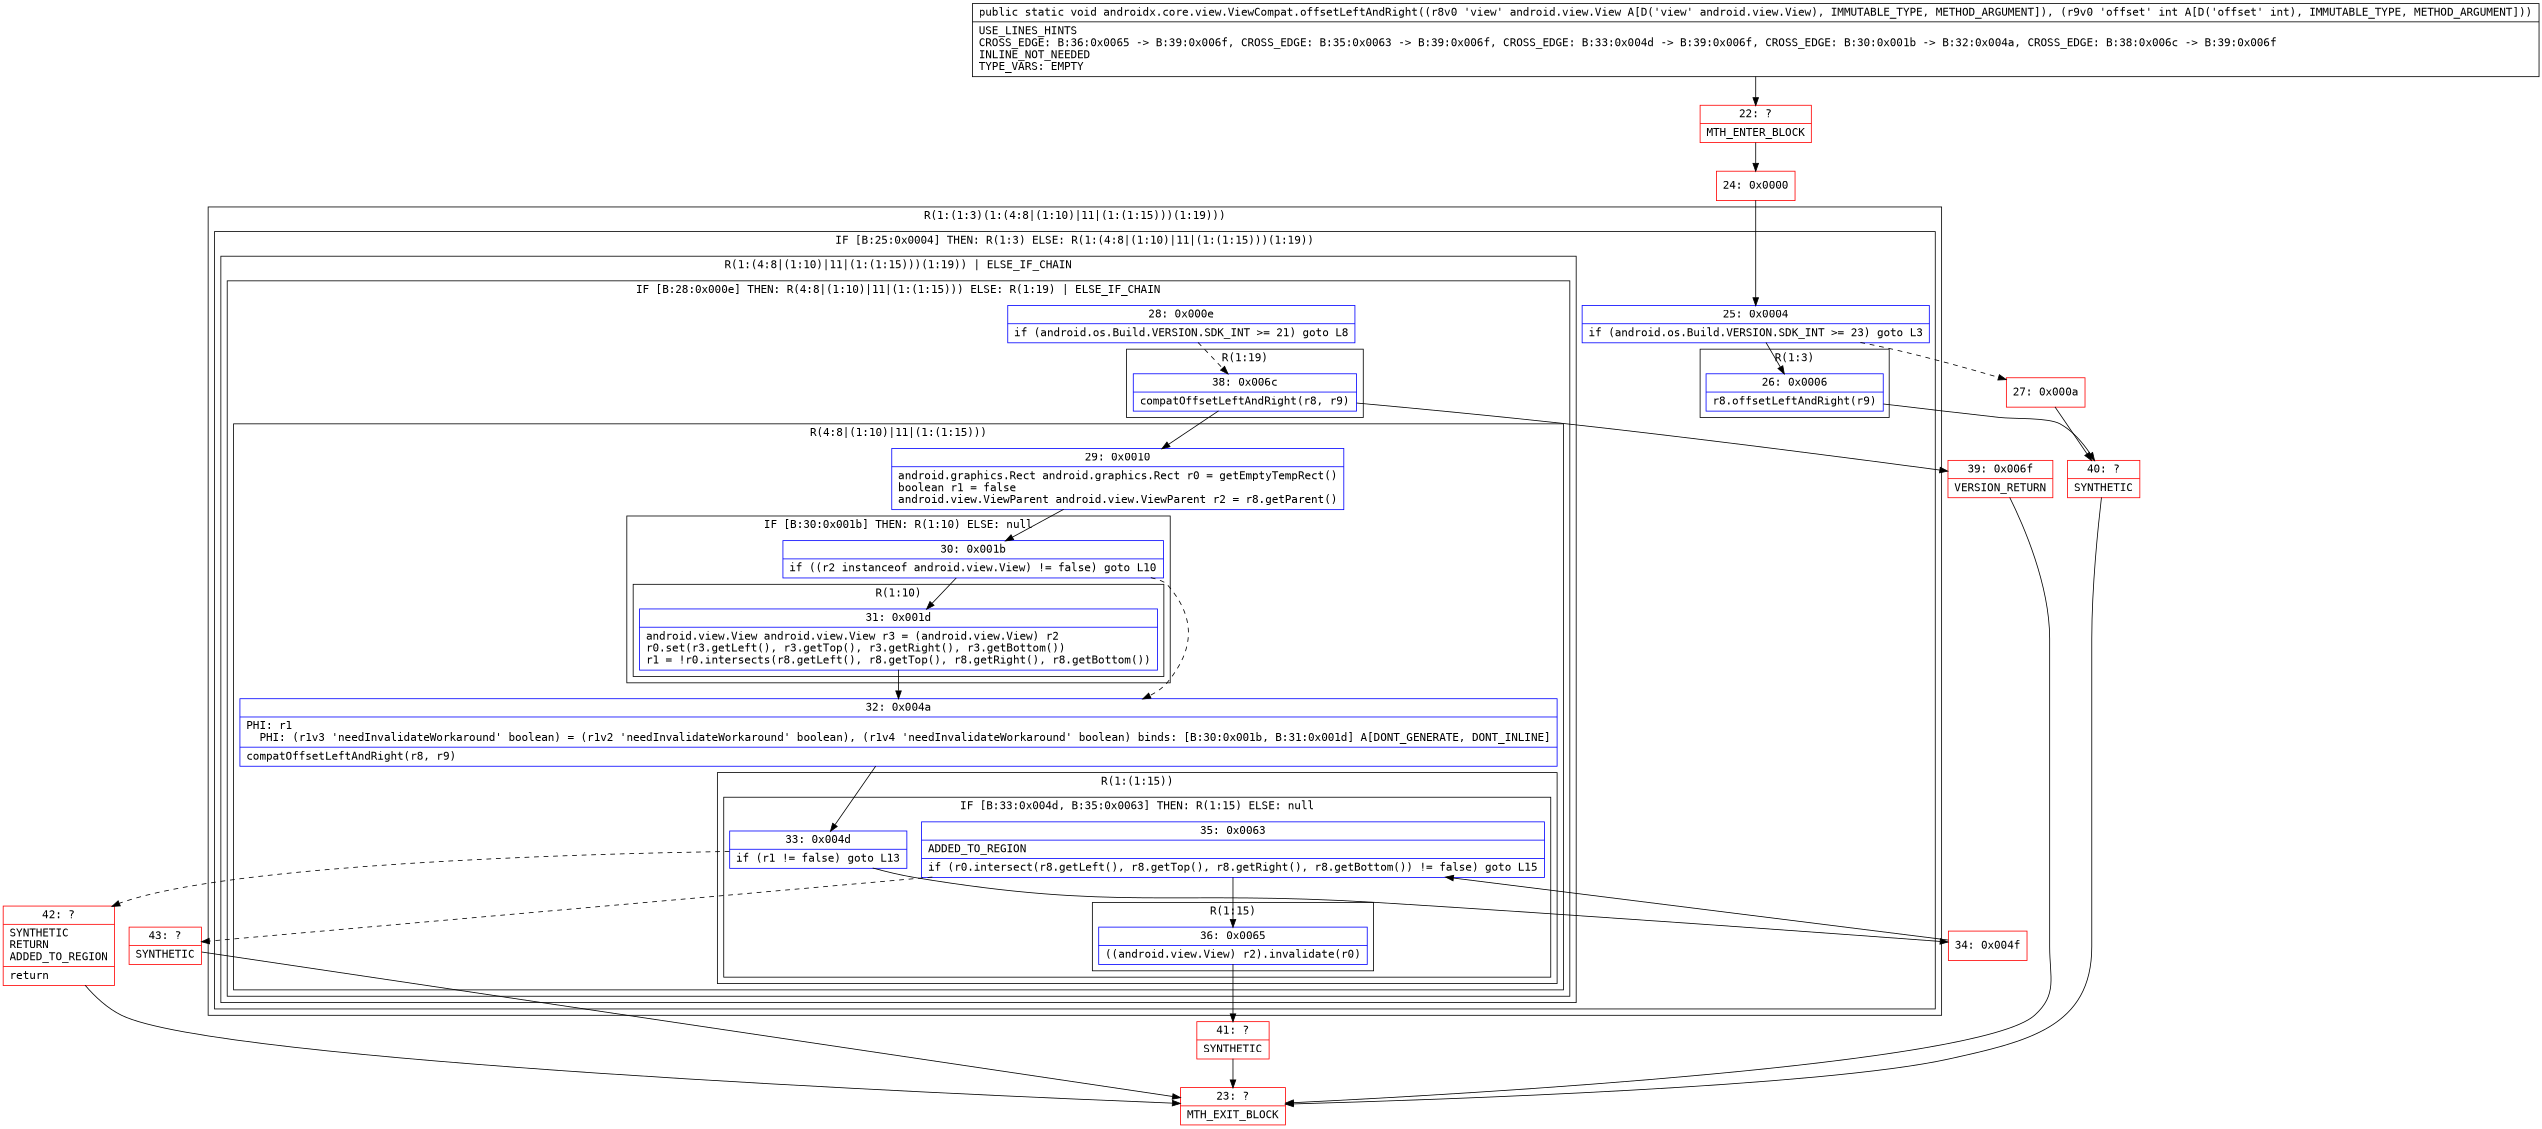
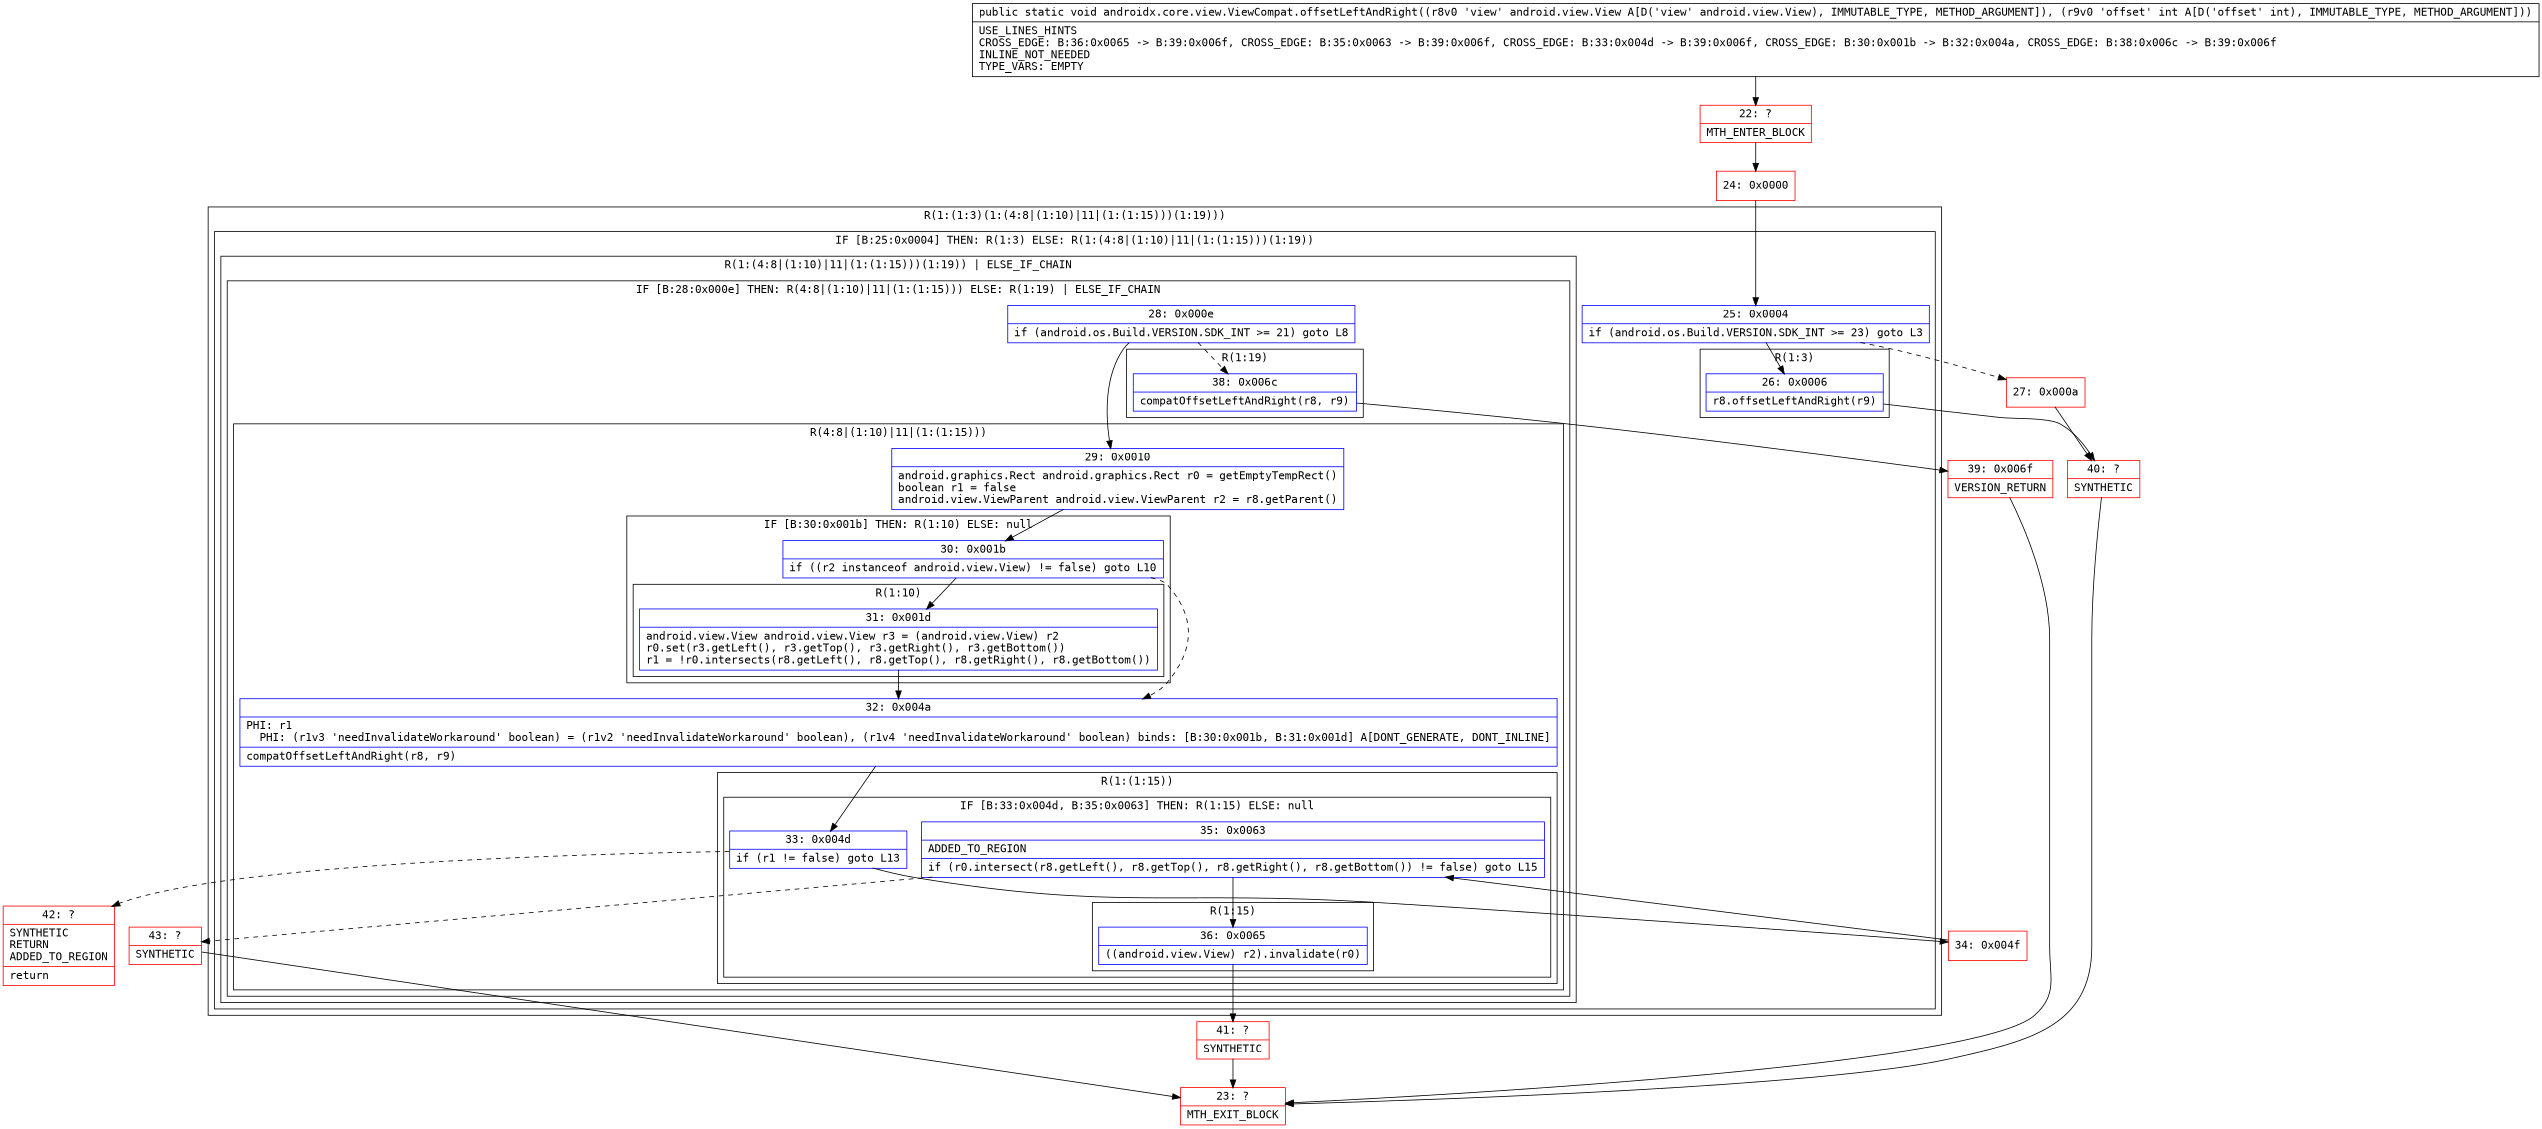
edge "38: 0x006c" -> "29: 0x0010": now "28: 0x000e" -> "29: 0x0010"
edge "42: ?" -> "23: ?": removed
